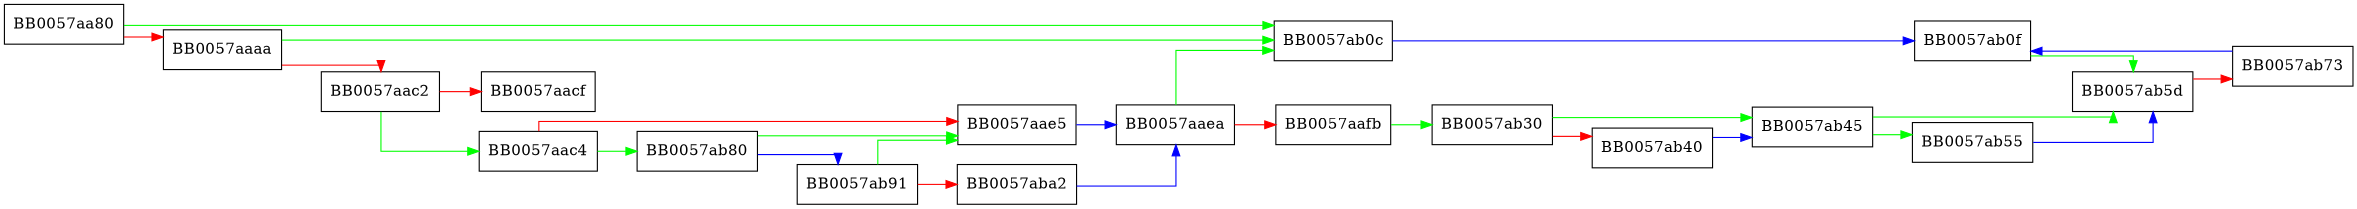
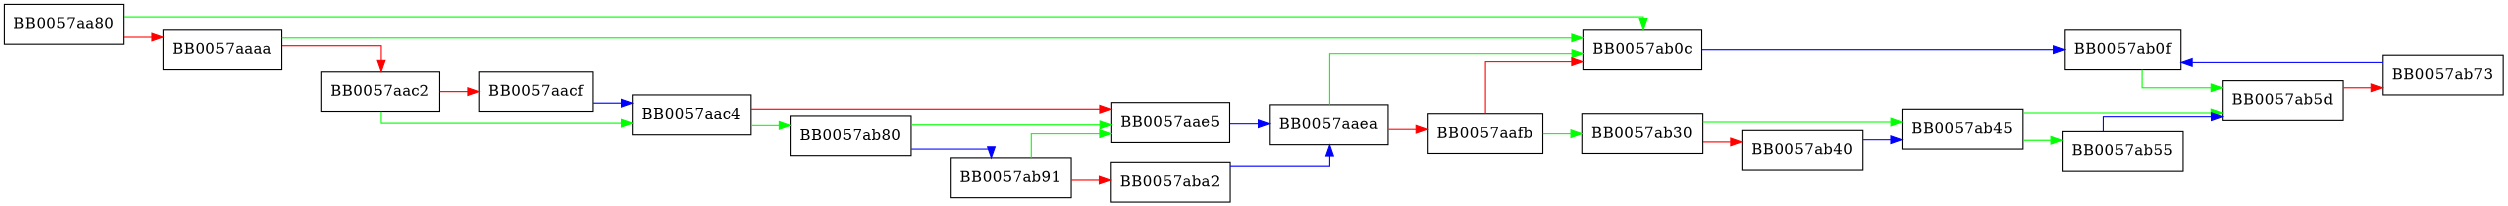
edge "BB0057aafb" -> "BB0057ab0c": added
edge "BB0057aacf" -> "BB0057aac4": added
